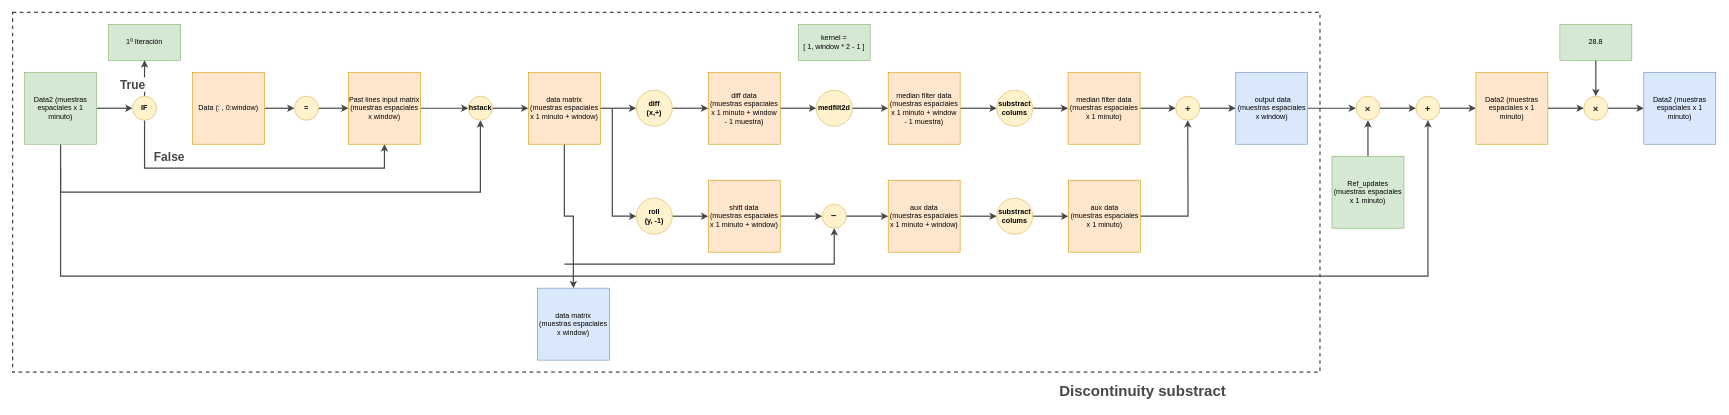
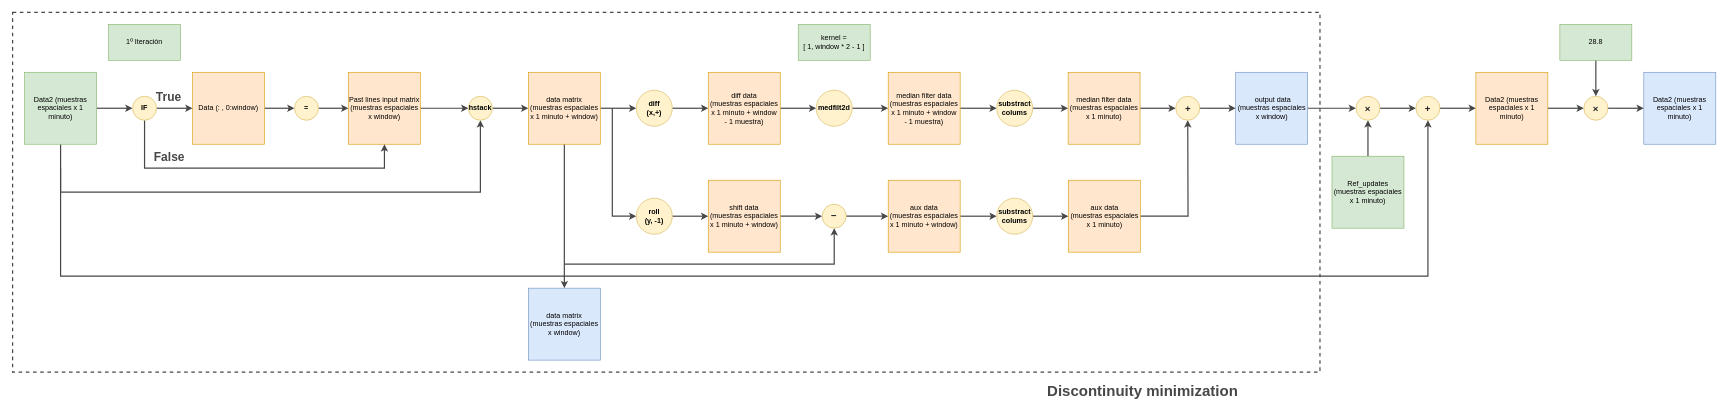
edge "IF" -> "1º Iteración": now "IF" -> "Data (: , 0:window)"
node "data matrix (muestras espaciales x window)": moved (573, 324) -> (564, 324)
node "Discontinuity substract": label "Discontinuity substract" -> "Discontinuity minimization"
